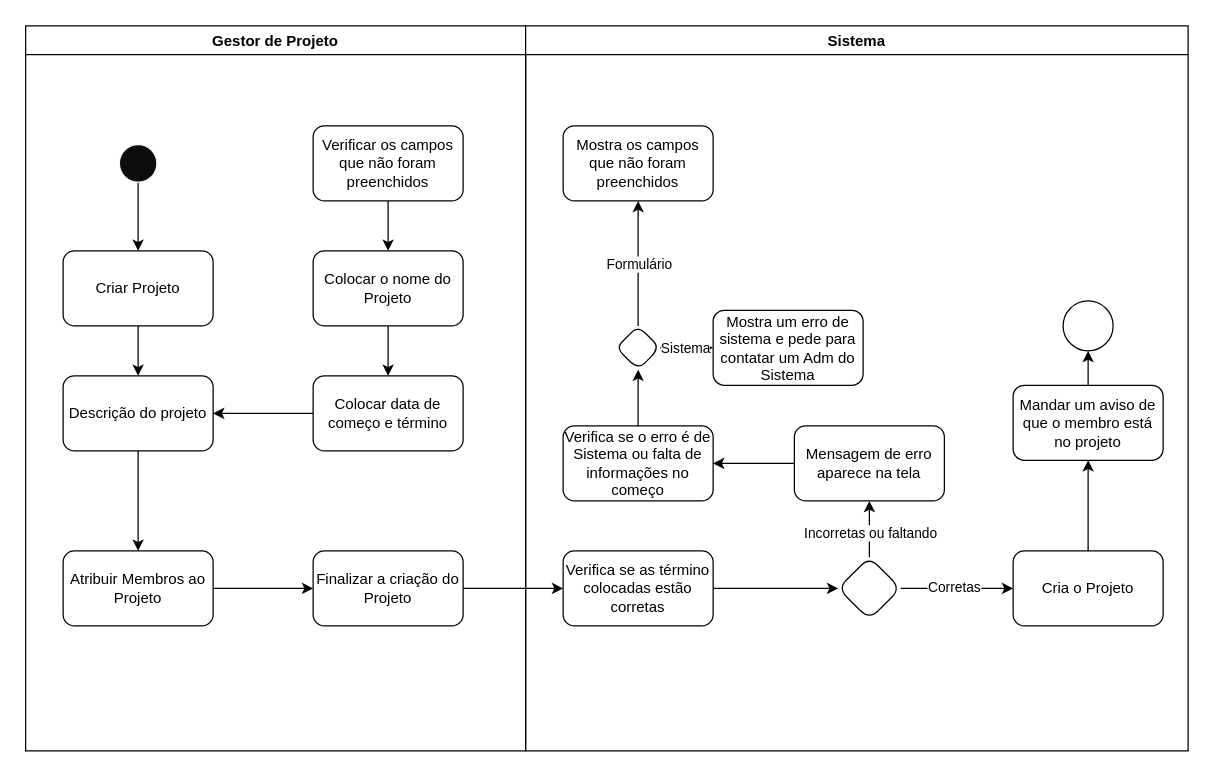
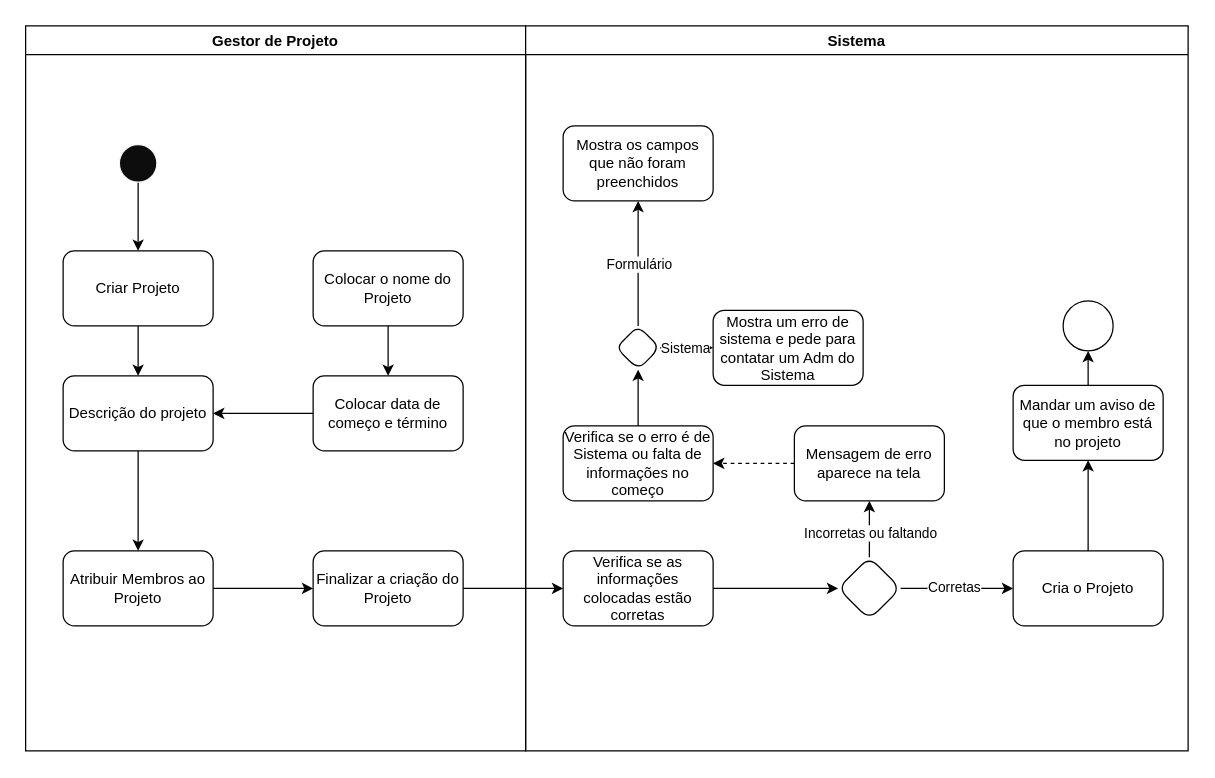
node "Verificar os campos que não foram preenchidos": removed
edge "Verificar os campos que não foram preenchidos" -> "Colocar o nome do Projeto": removed
edge "Mensagem de erro aparece na tela" -> "Verifica se o erro é de Sistema ou falta de informações no começo": style solid -> dashed
node "Verifica se as término colocadas estão corretas": label "Verifica se as término colocadas estão corretas" -> "Verifica se as informações colocadas estão corretas"
